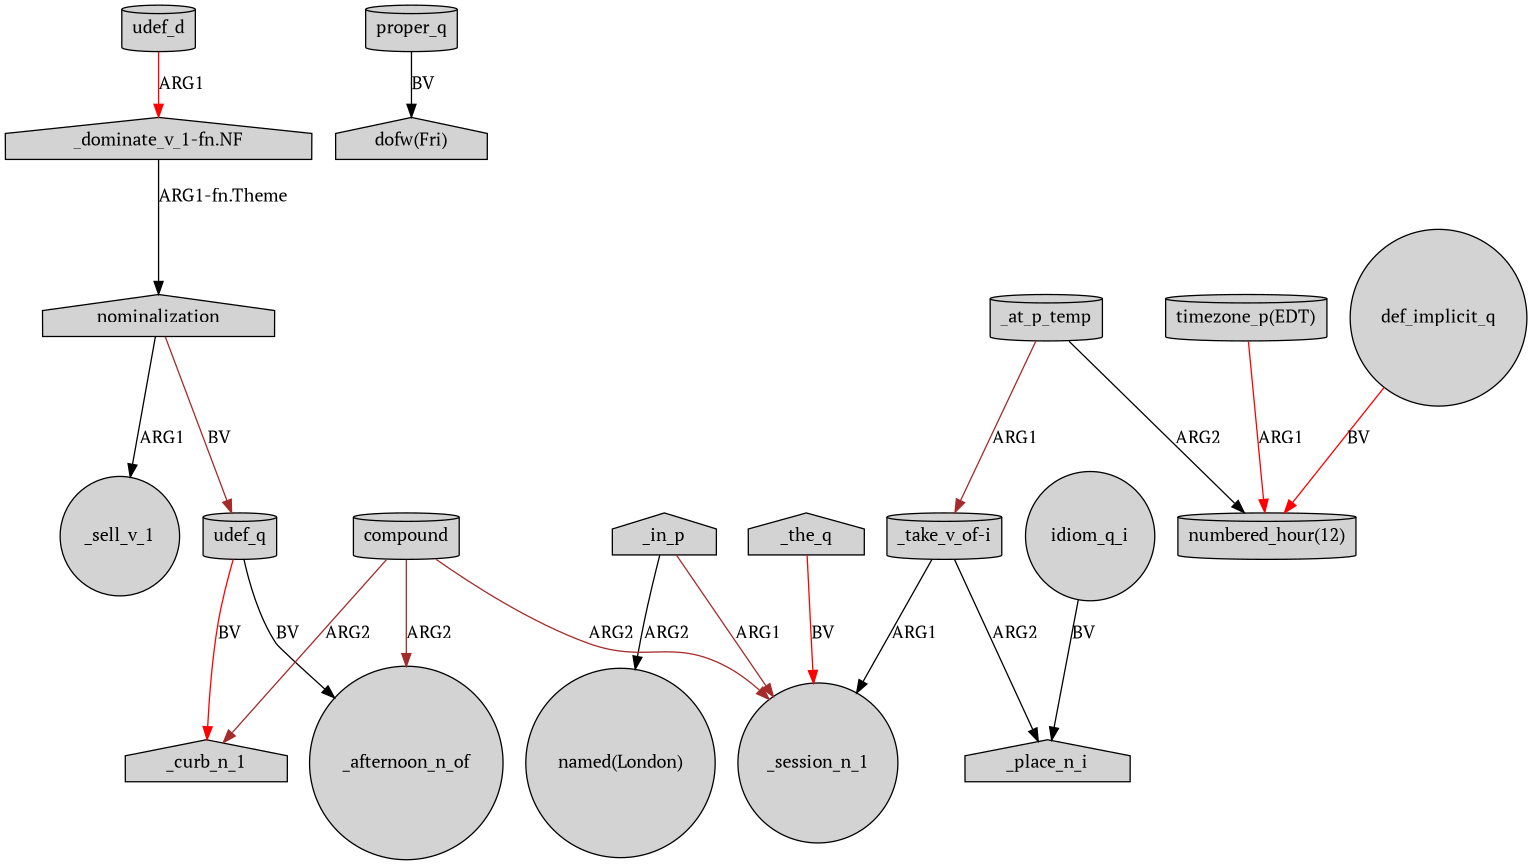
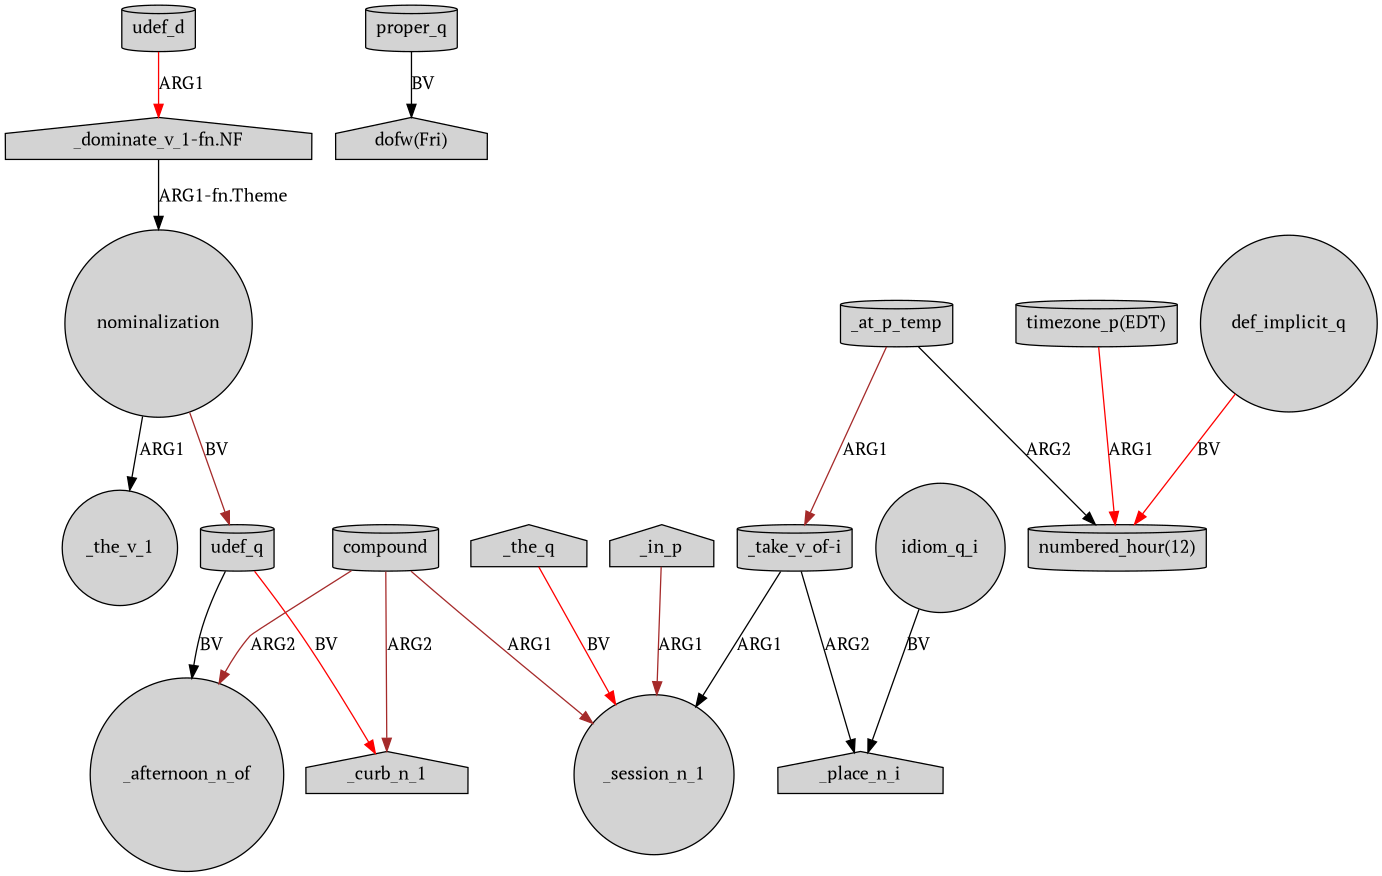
node "nominalization": shape house -> circle
node "_sell_v_1": label "_sell_v_1" -> "_the_v_1"
edge "compound" -> "_session_n_1": label "ARG2" -> "ARG1"
node "named(London)": removed
